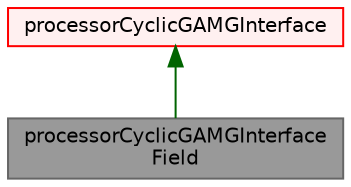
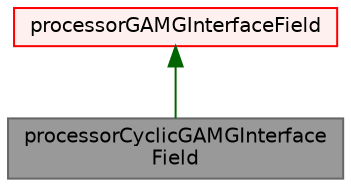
node "processorCyclicGAMGInterface": label "processorCyclicGAMGInterface" -> "processorGAMGInterfaceField"
